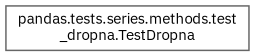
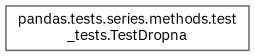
node "pandas.tests.series.methods.test _dropna.TestDropna": label "pandas.tests.series.methods.test _dropna.TestDropna" -> "pandas.tests.series.methods.test _tests.TestDropna"
